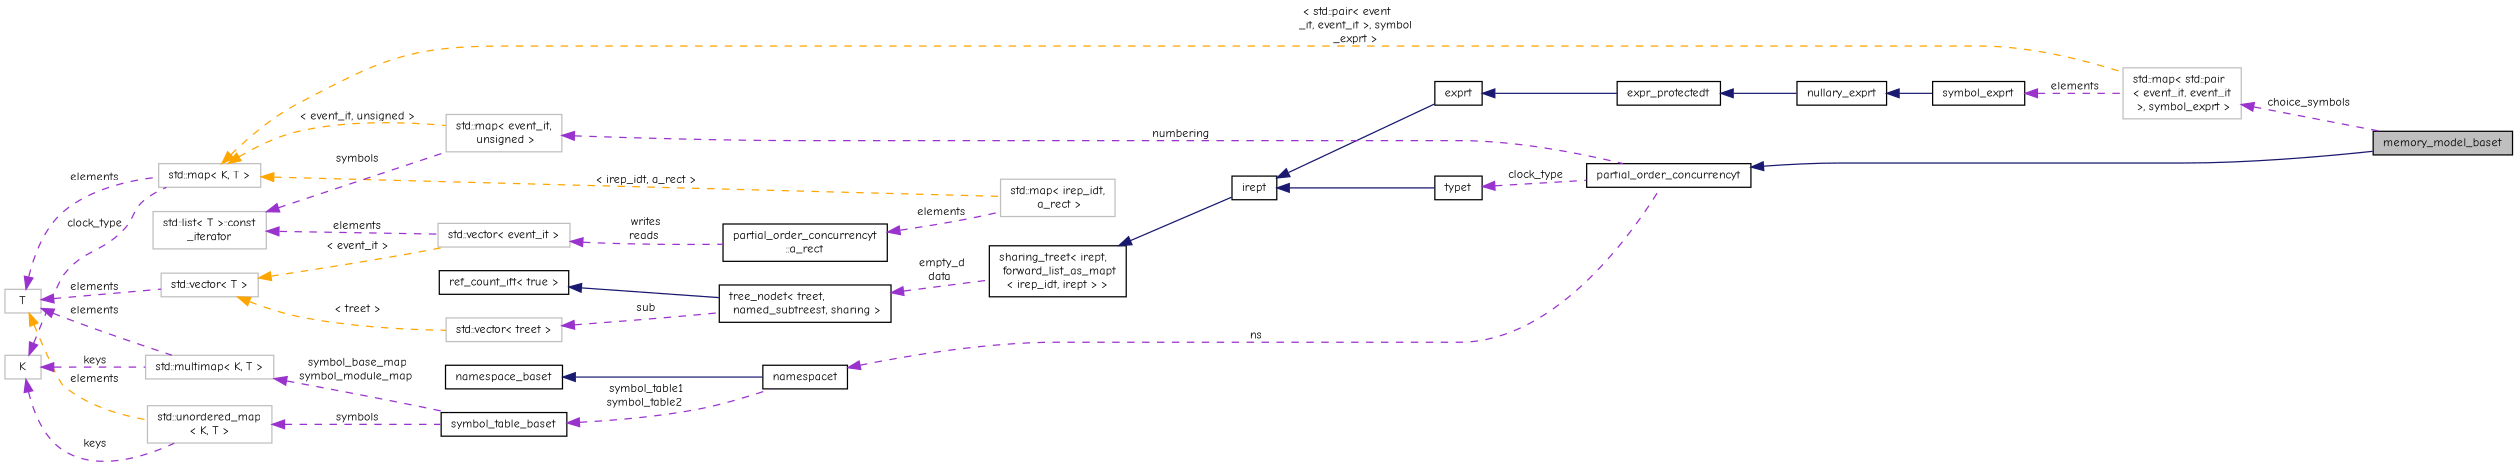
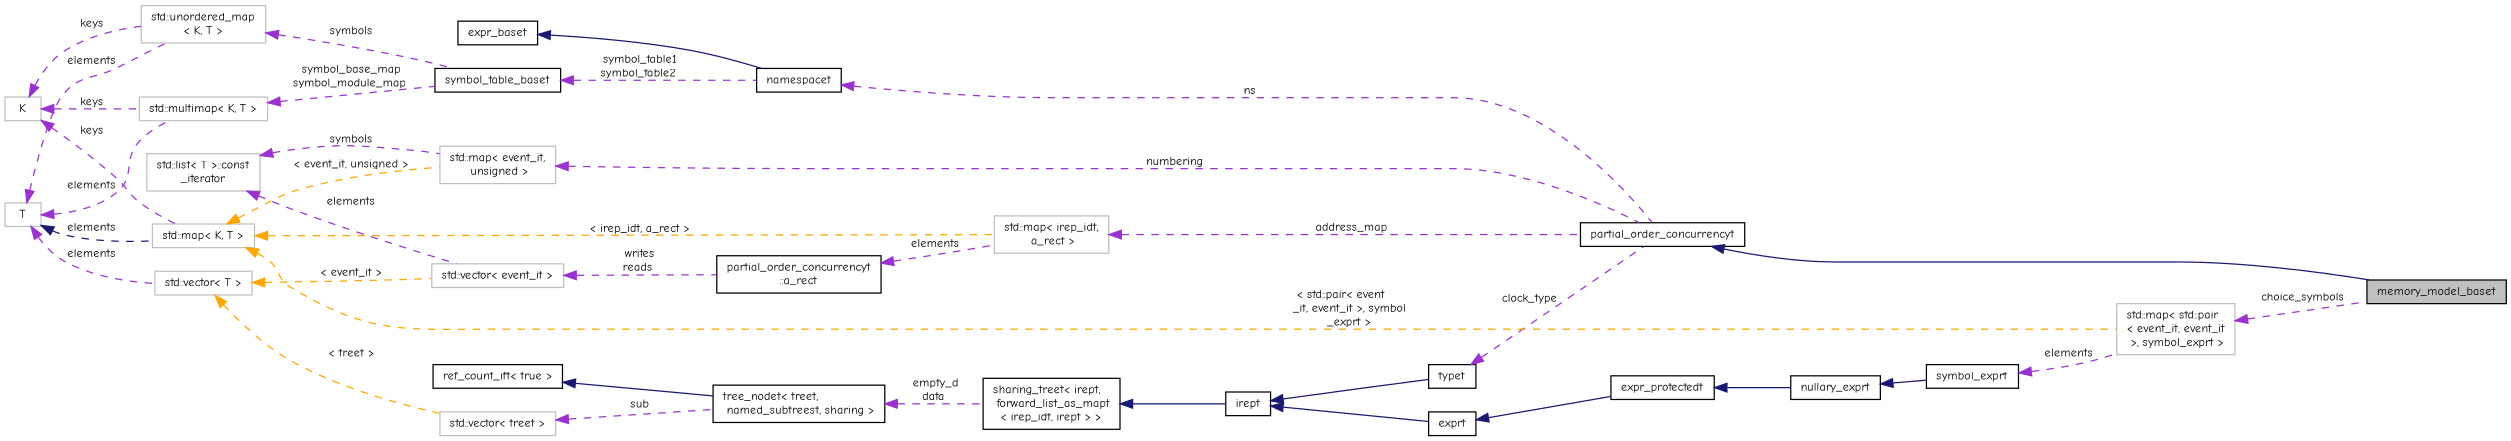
edge "std::map< K, T >" -> "T": color darkorchid3 -> midnightblue
edge "std::map< K, T >" -> "K": label " clock_type" -> " keys"
edge "partial_order_concurrencyt" -> "std::map< irep_idt, a_rect >": added, label "address_map"
node "namespace_baset": label "namespace_baset" -> "expr_baset"
edge "std::unordered_map < K, T >" -> "T": color orange -> darkorchid3
